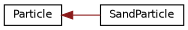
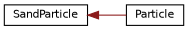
edge "SandParticle" -> "Particle": reversed
